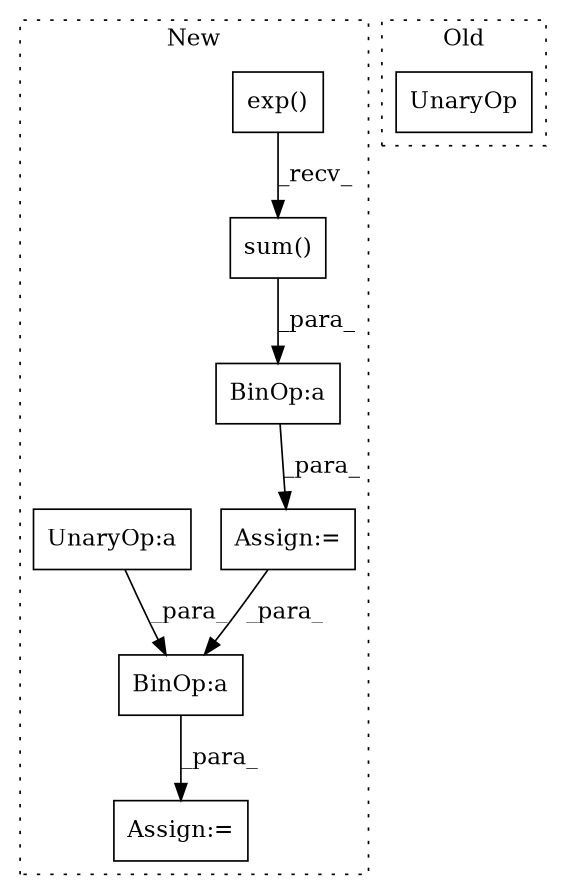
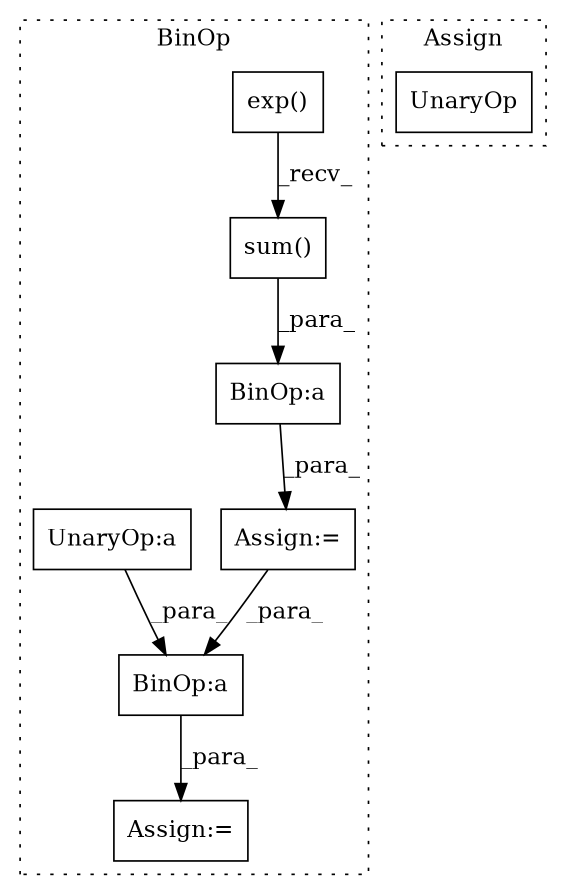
cluster "New": label "New" -> "BinOp"
cluster "Old": label "Old" -> "Assign"
